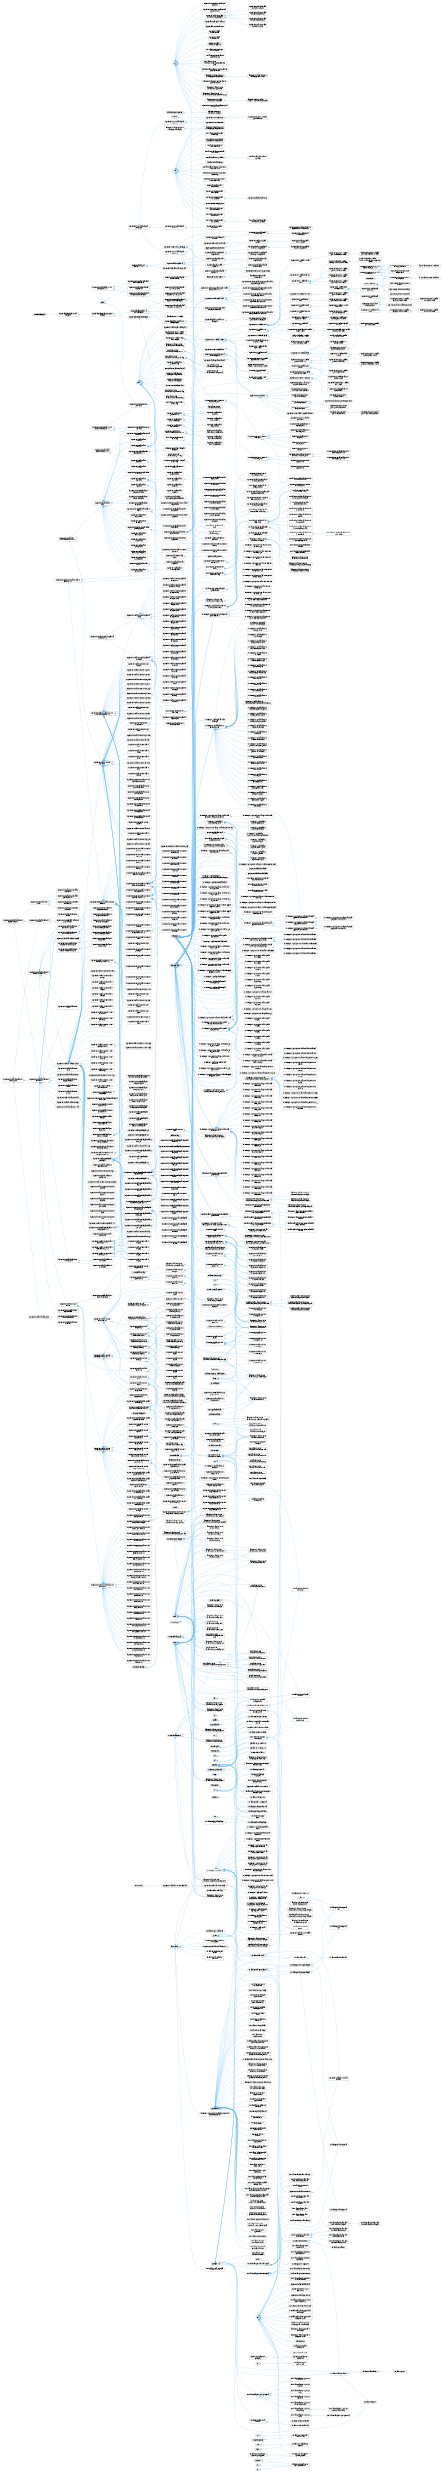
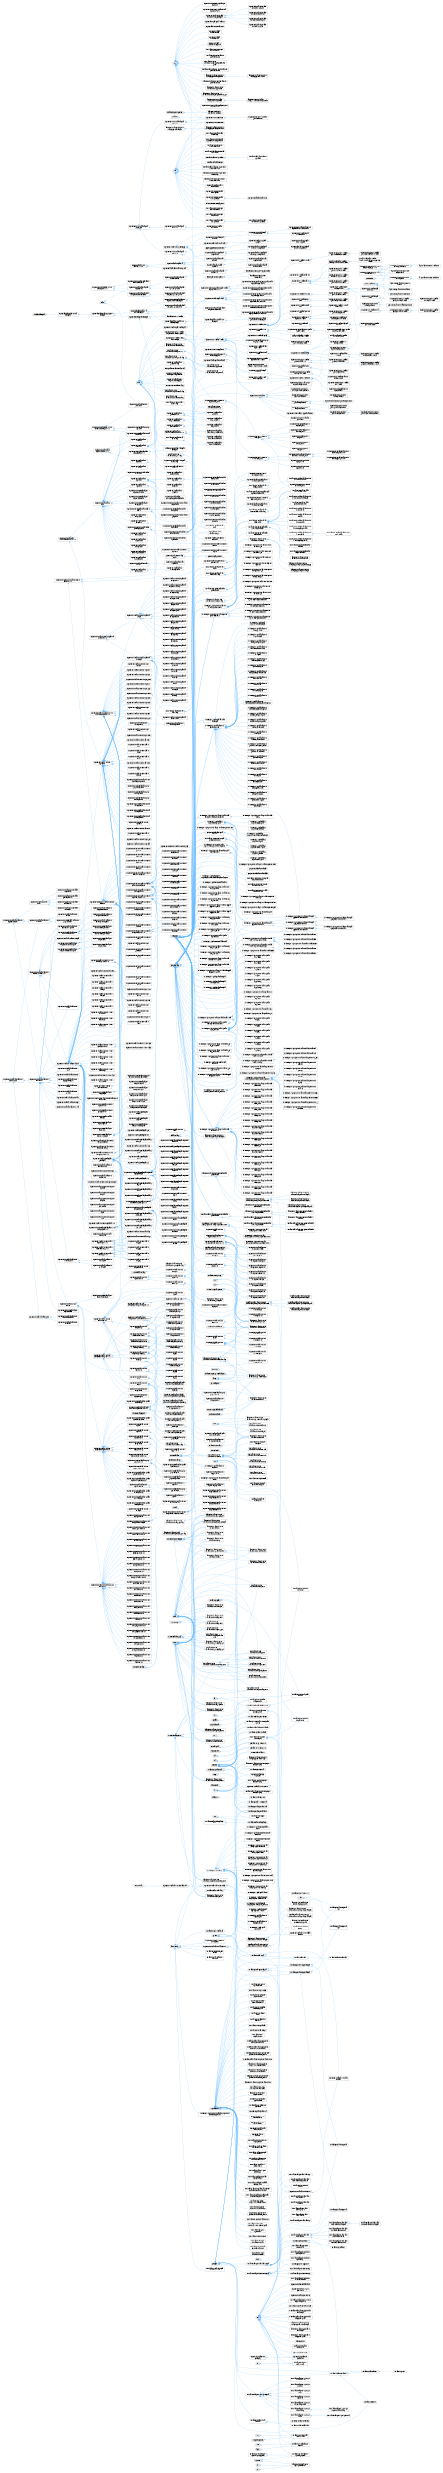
node "django.db.models.functions.datetime. ReasonFlags": label "django.db.models.functions.datetime. ReasonFlags" -> "django.db.models.functions.datetime. TruncMinute"
node "str.MutableSequence": label "str.MutableSequence" -> "typing.MutableSequence"
